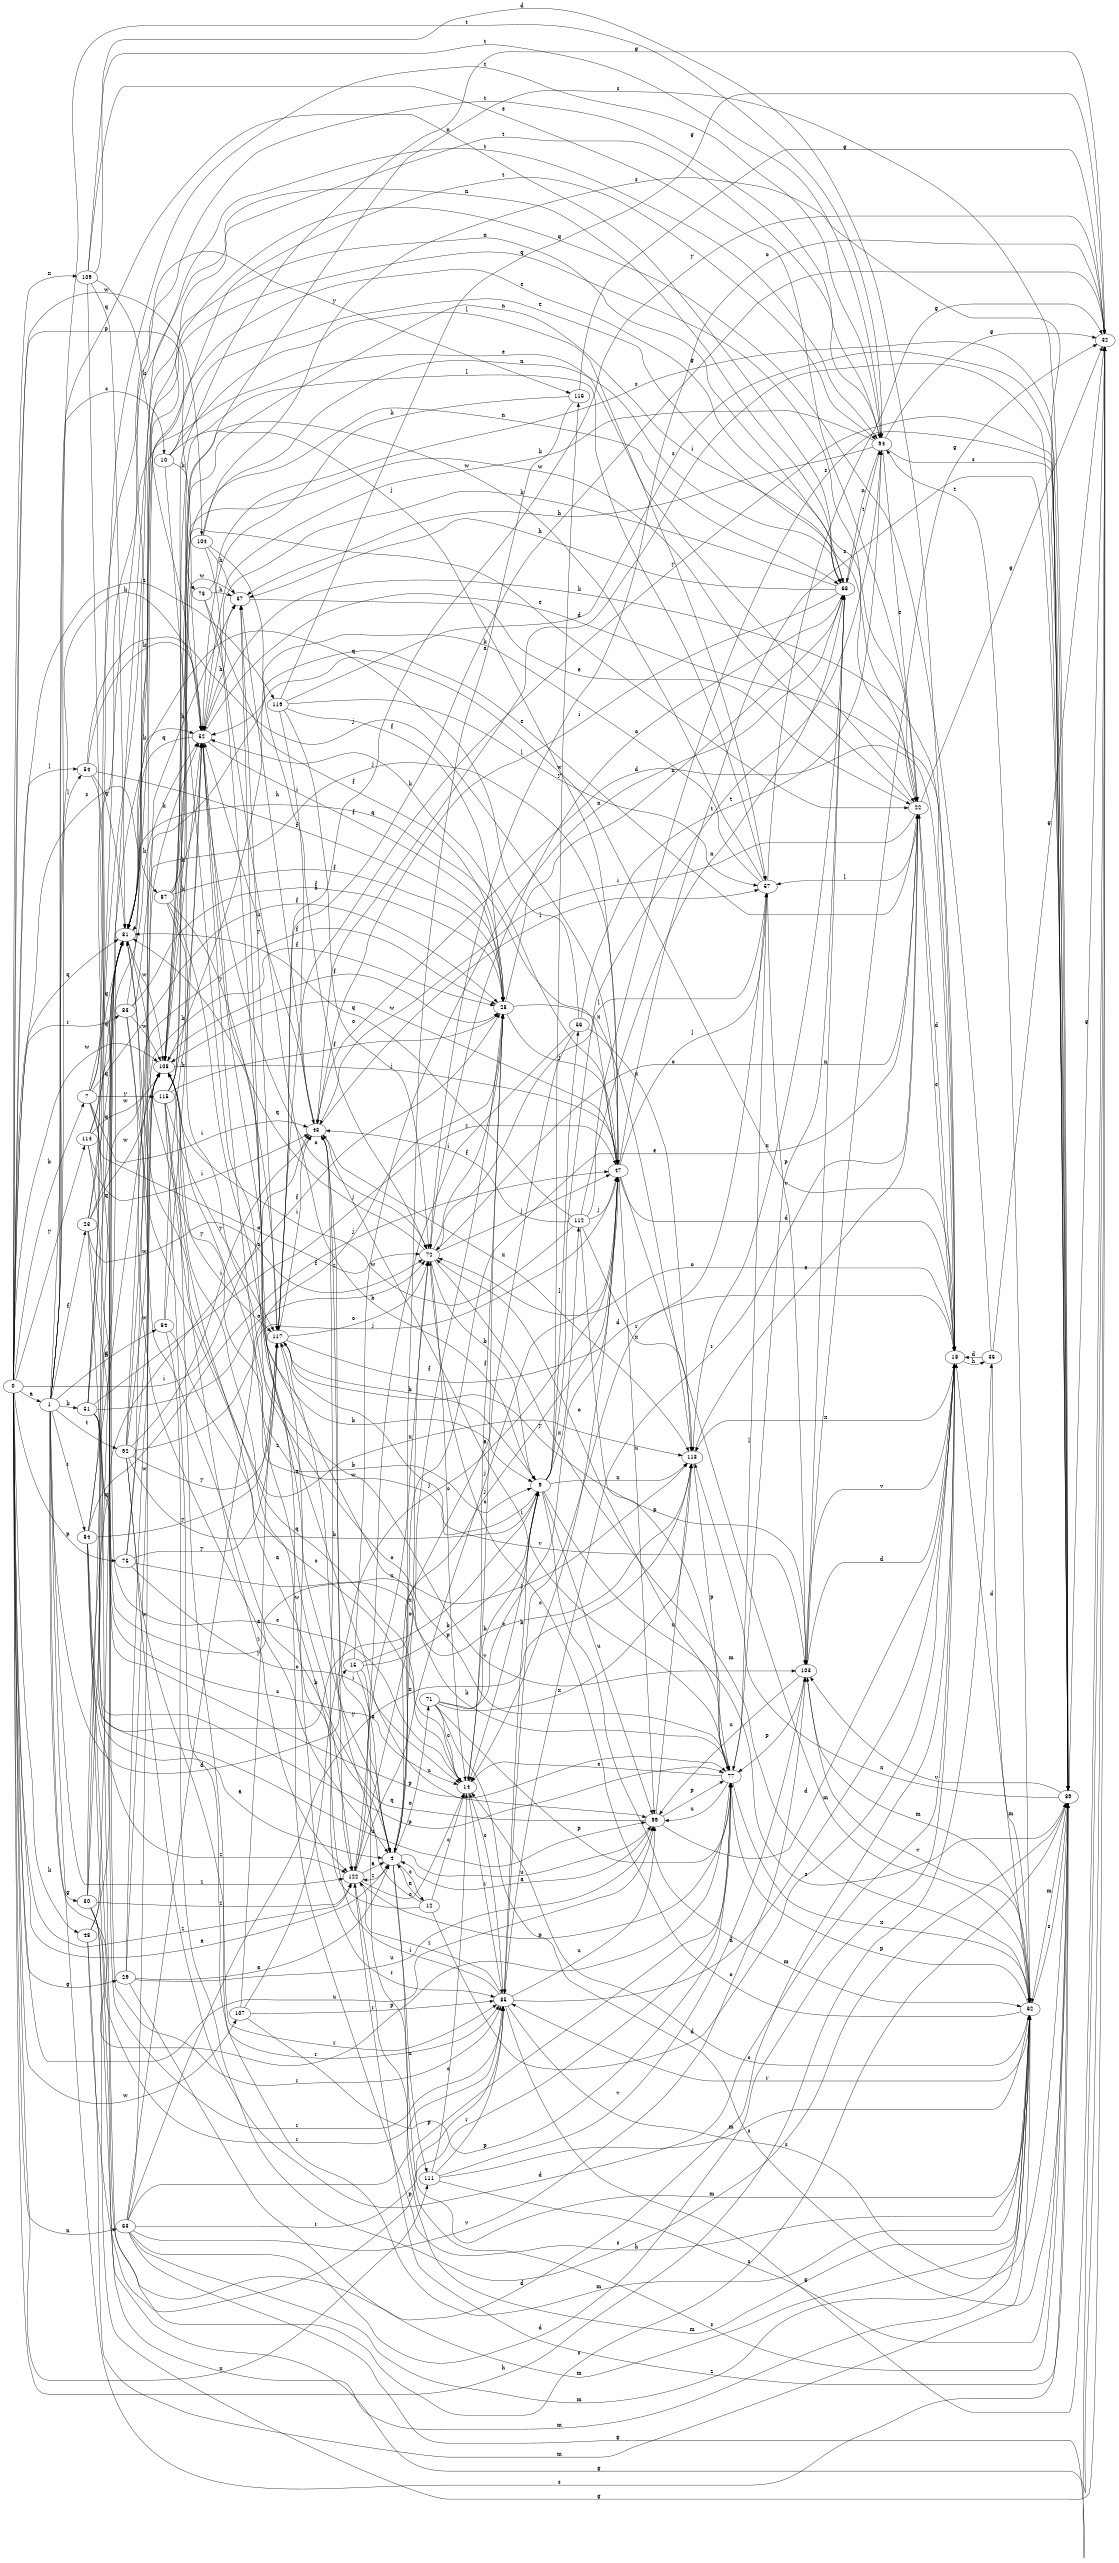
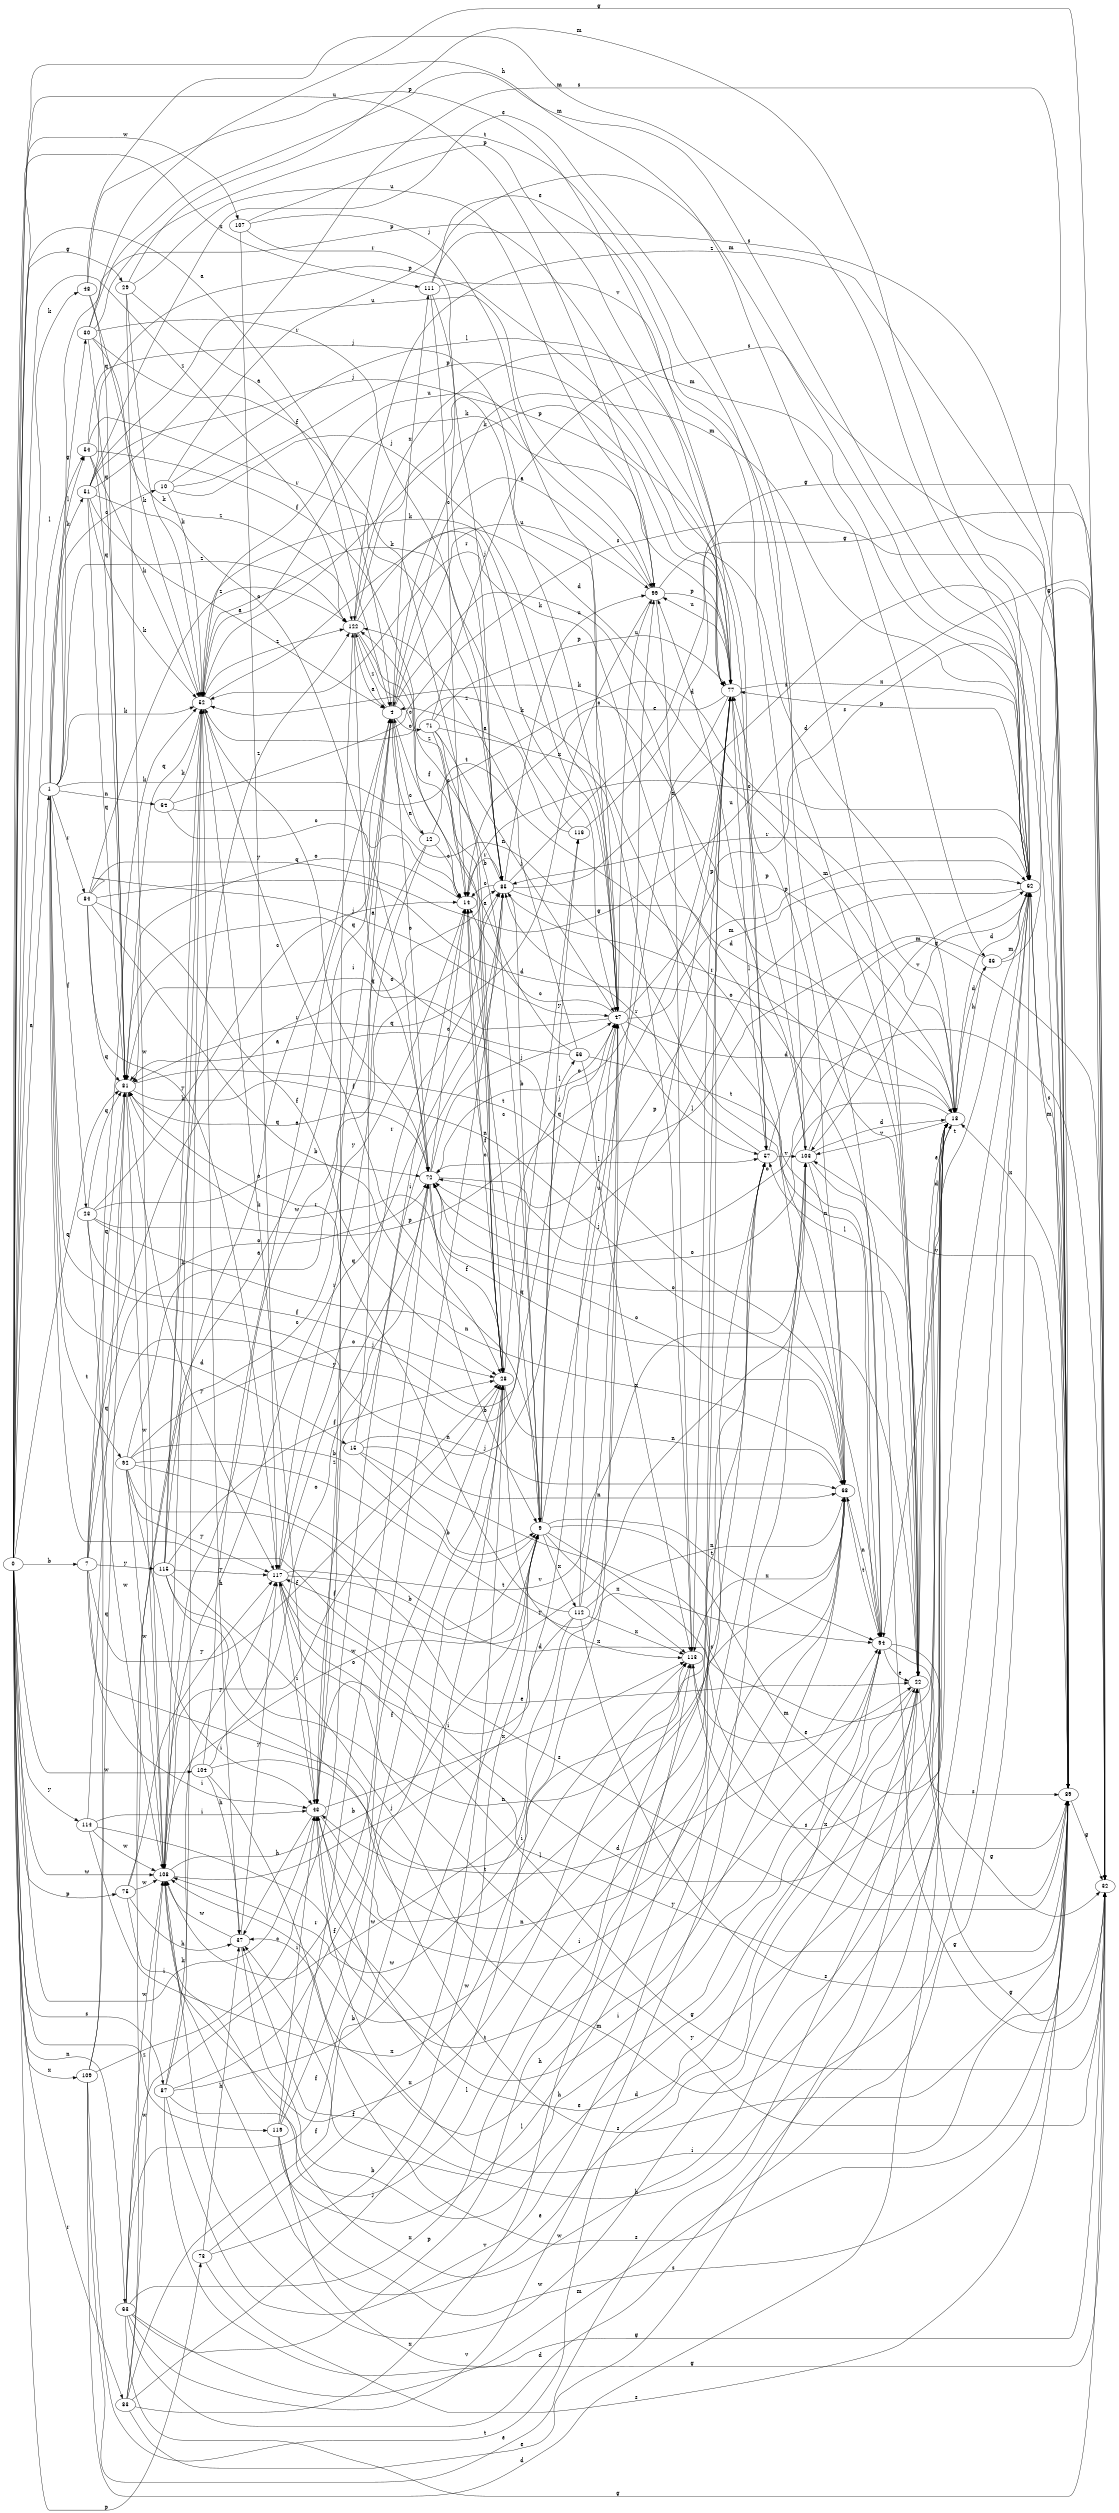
edge "89" -> "113": now "89" -> "18"
